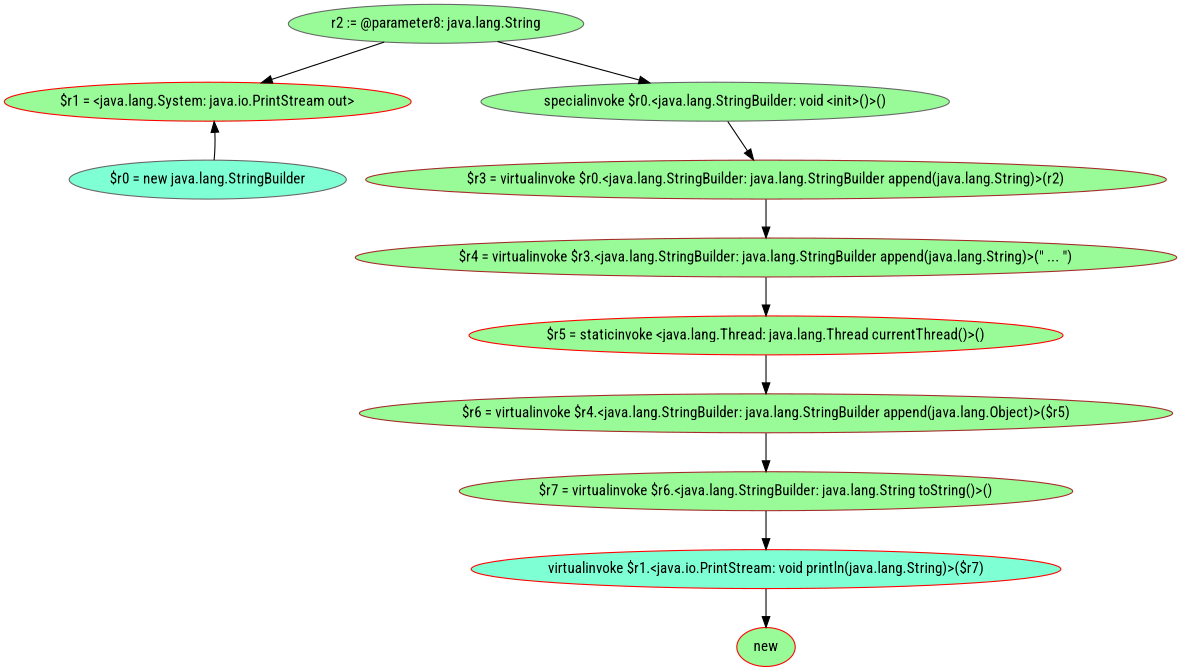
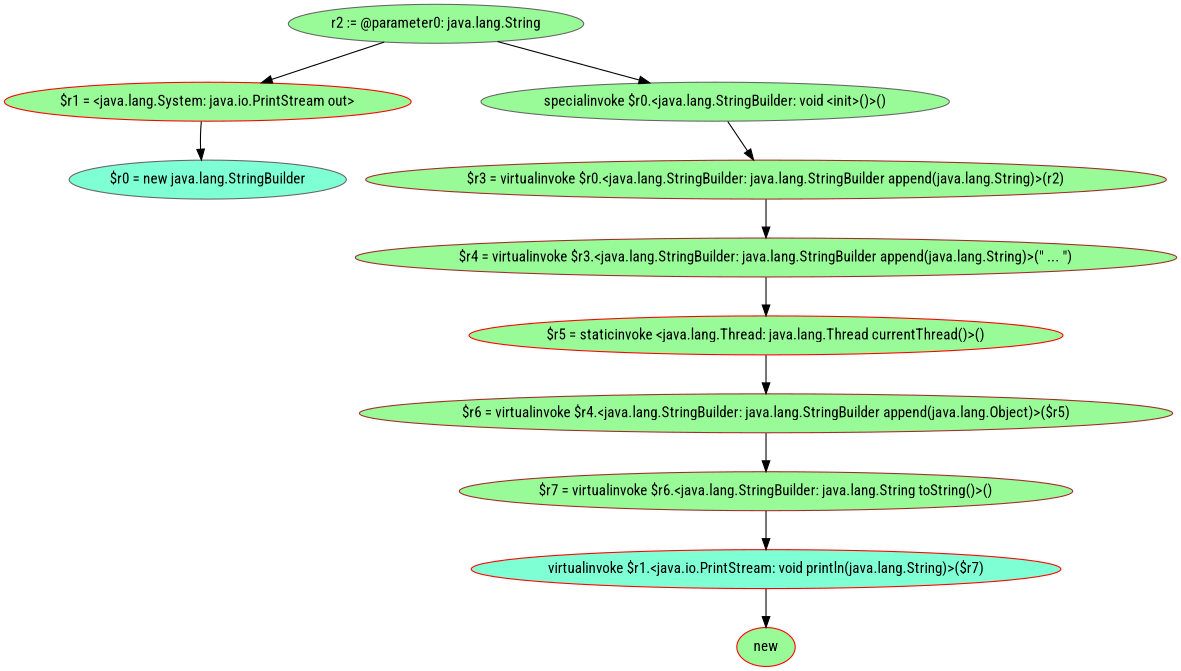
node "r2 := @parameter8: java.lang.String": label "r2 := @parameter8: java.lang.String" -> "r2 := @parameter0: java.lang.String"
edge "$r0 = new java.lang.StringBuilder" -> "$r1 = <java.lang.System: java.io.PrintStream out>": reversed
